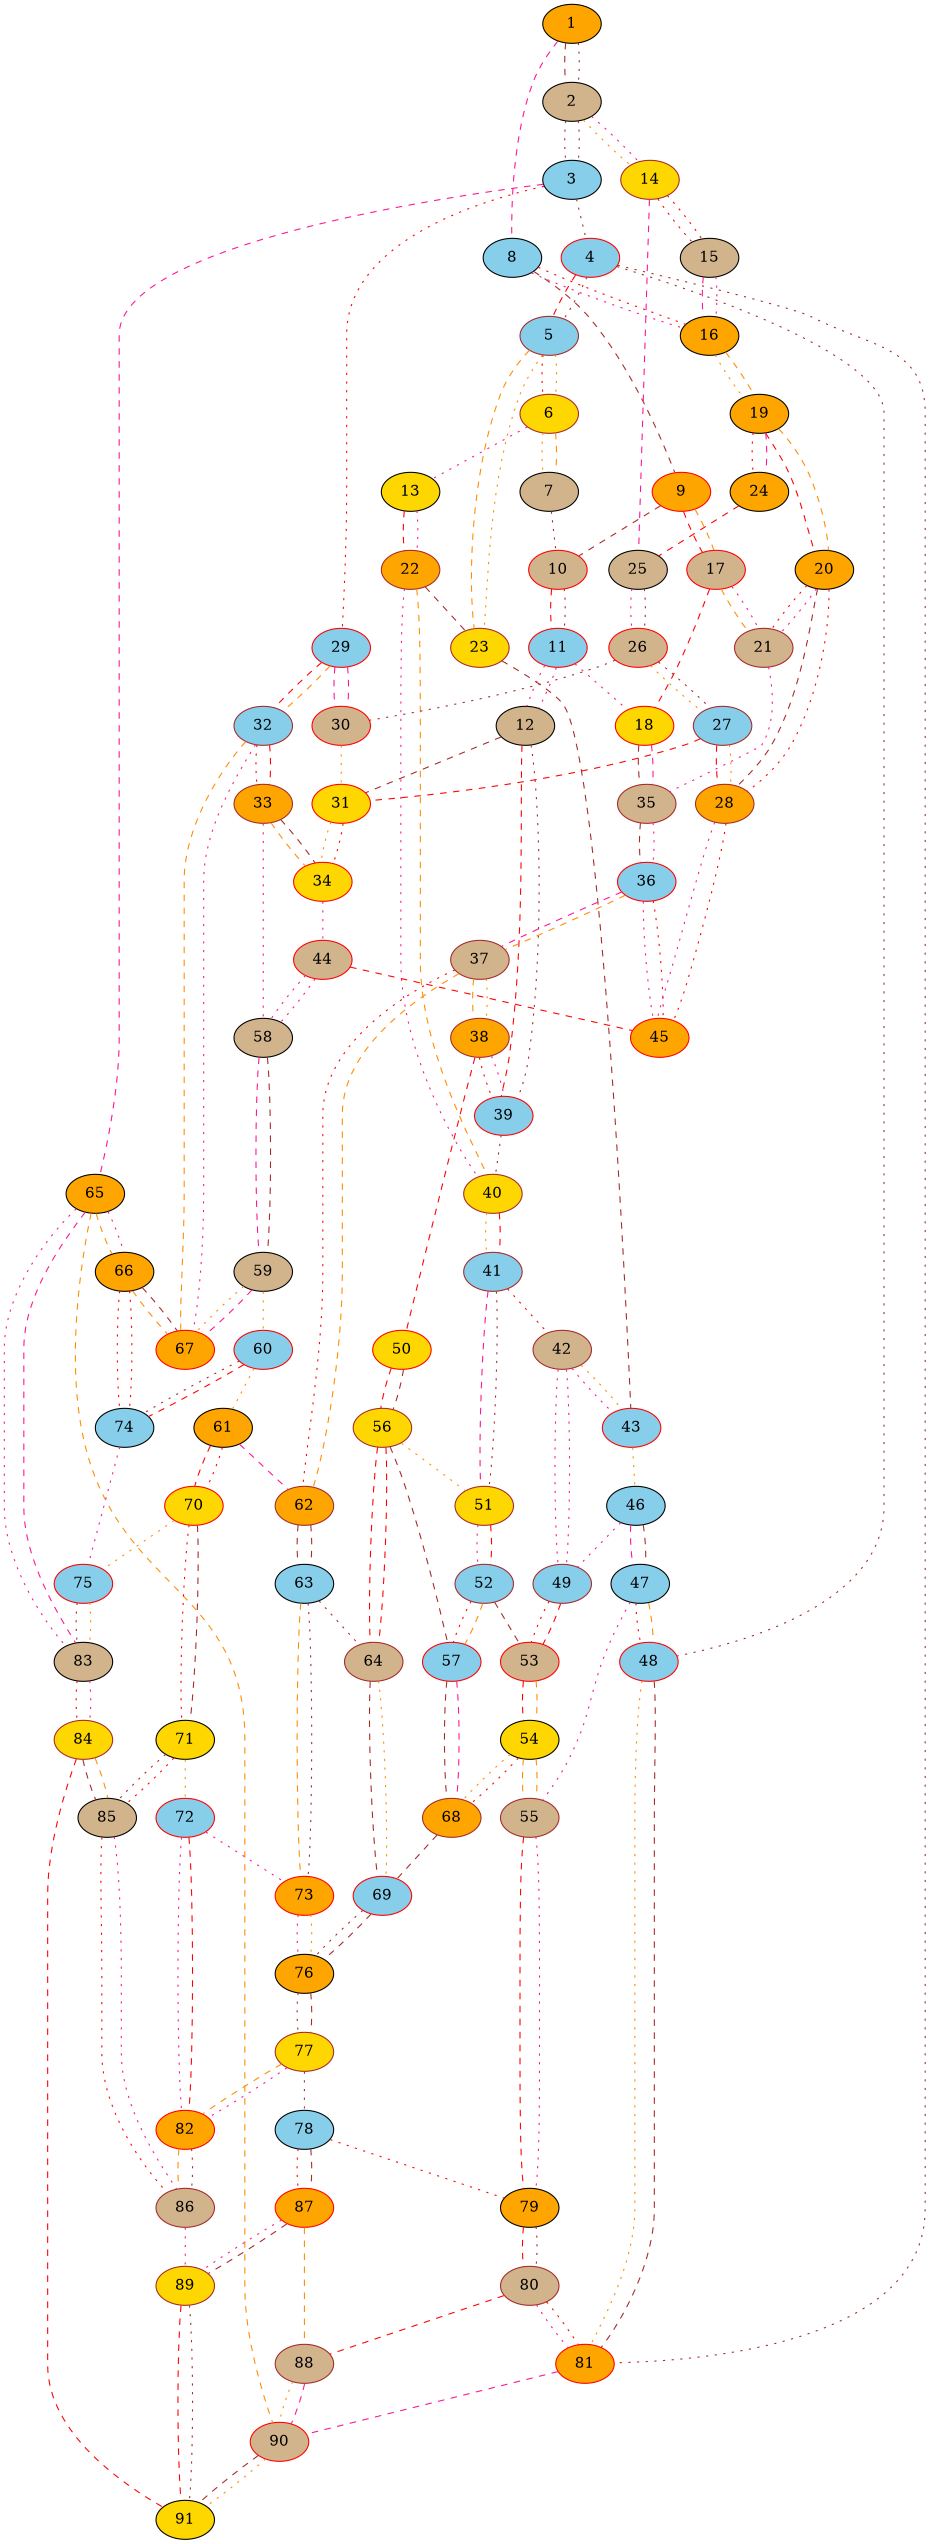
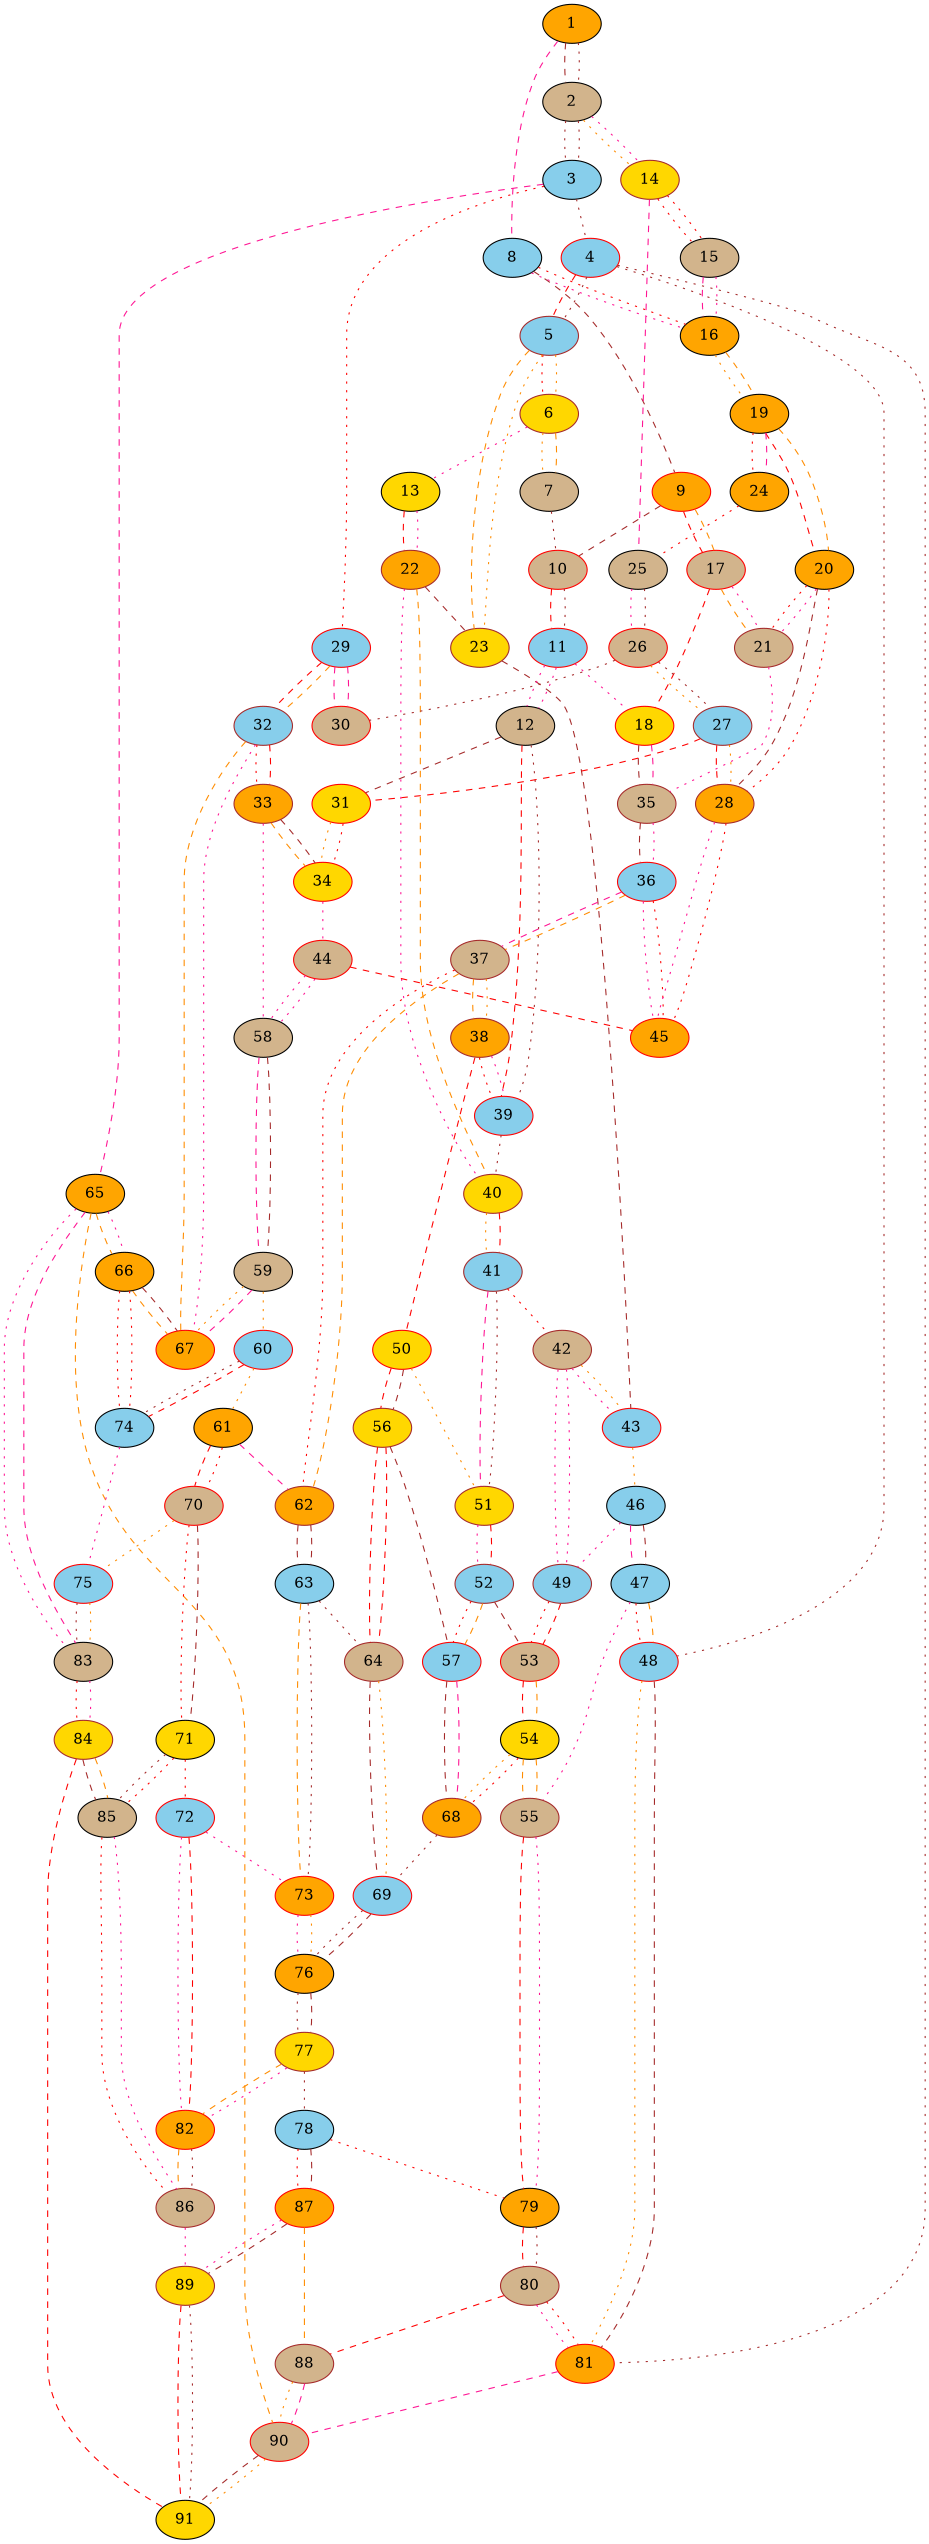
edge "24" -- "25": style dashed -> dotted
edge "30" -- "31": removed
edge "56" -- "51": now "50" -- "51"
node "70": fillcolor gold -> tan
edge "71" -- "72": color darkorange -> red
edge "68" -- "69": style dashed -> dotted
